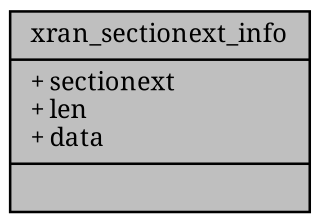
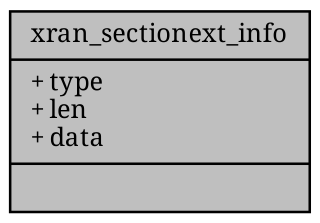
node "xran_sectionext_info": text "+ sectionext" -> "+ type"
